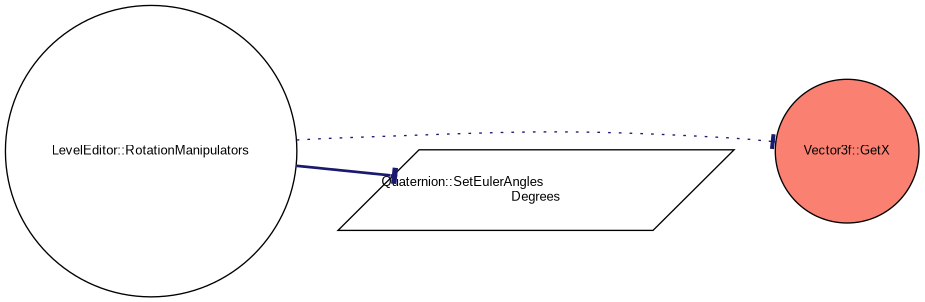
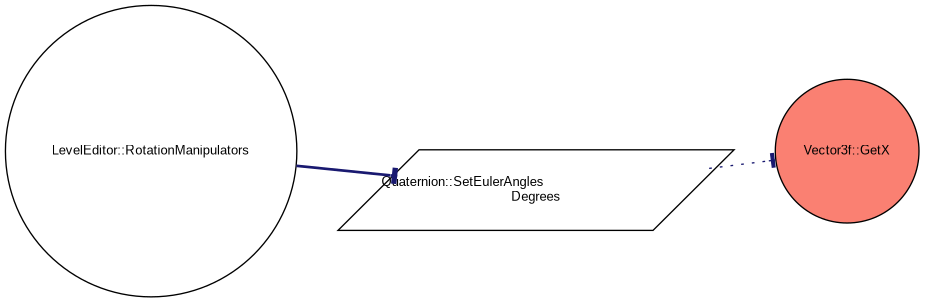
edge "LevelEditor::RotationManipulators" -> "Vector3f::GetX": now "Quaternion::SetEulerAngles Degrees" -> "Vector3f::GetX"
